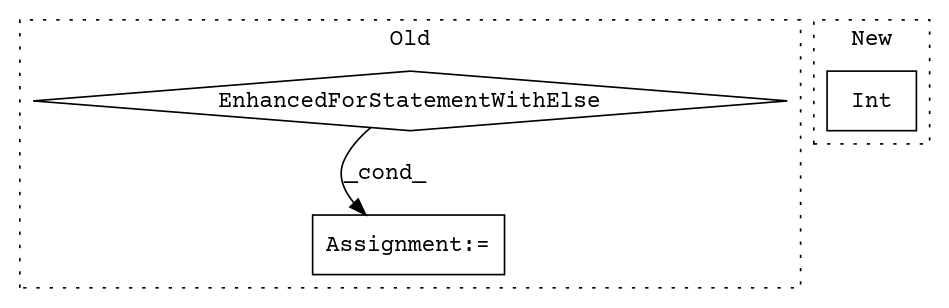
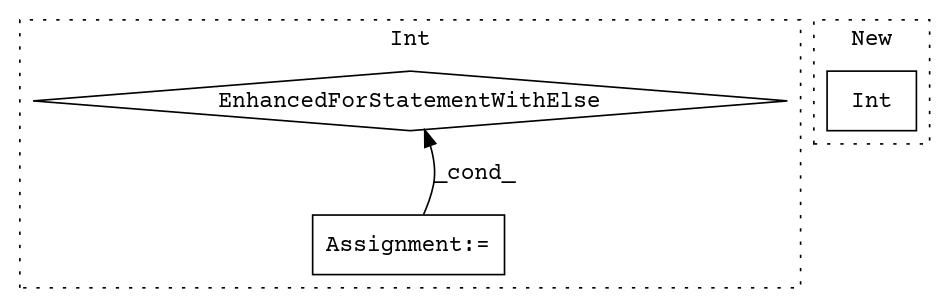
cluster "Old": label "Old" -> "Int"
edge "EnhancedForStatementWithElse" -> "Assignment:=": reversed
